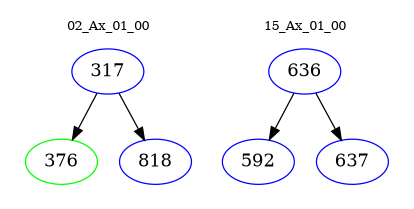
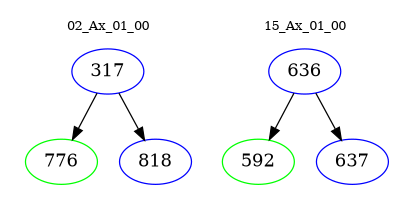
node "376": label "376" -> "776"
node "592": color blue -> green
